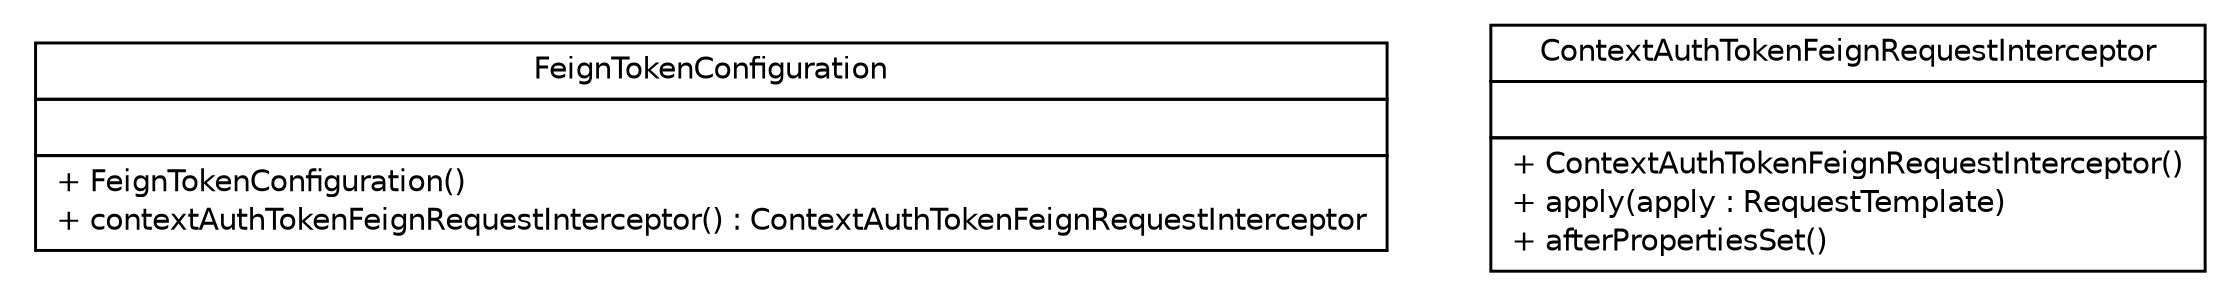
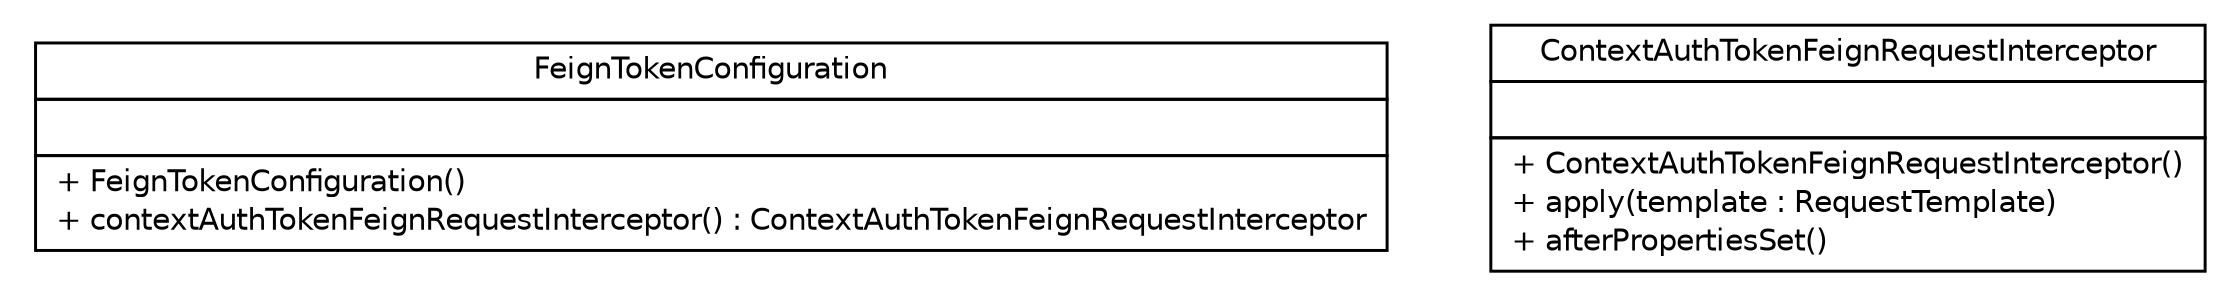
node "ContextAuthTokenFeignRequestInterceptor": text "+ apply(apply : RequestTemplate)" -> "+ apply(template : RequestTemplate)"
